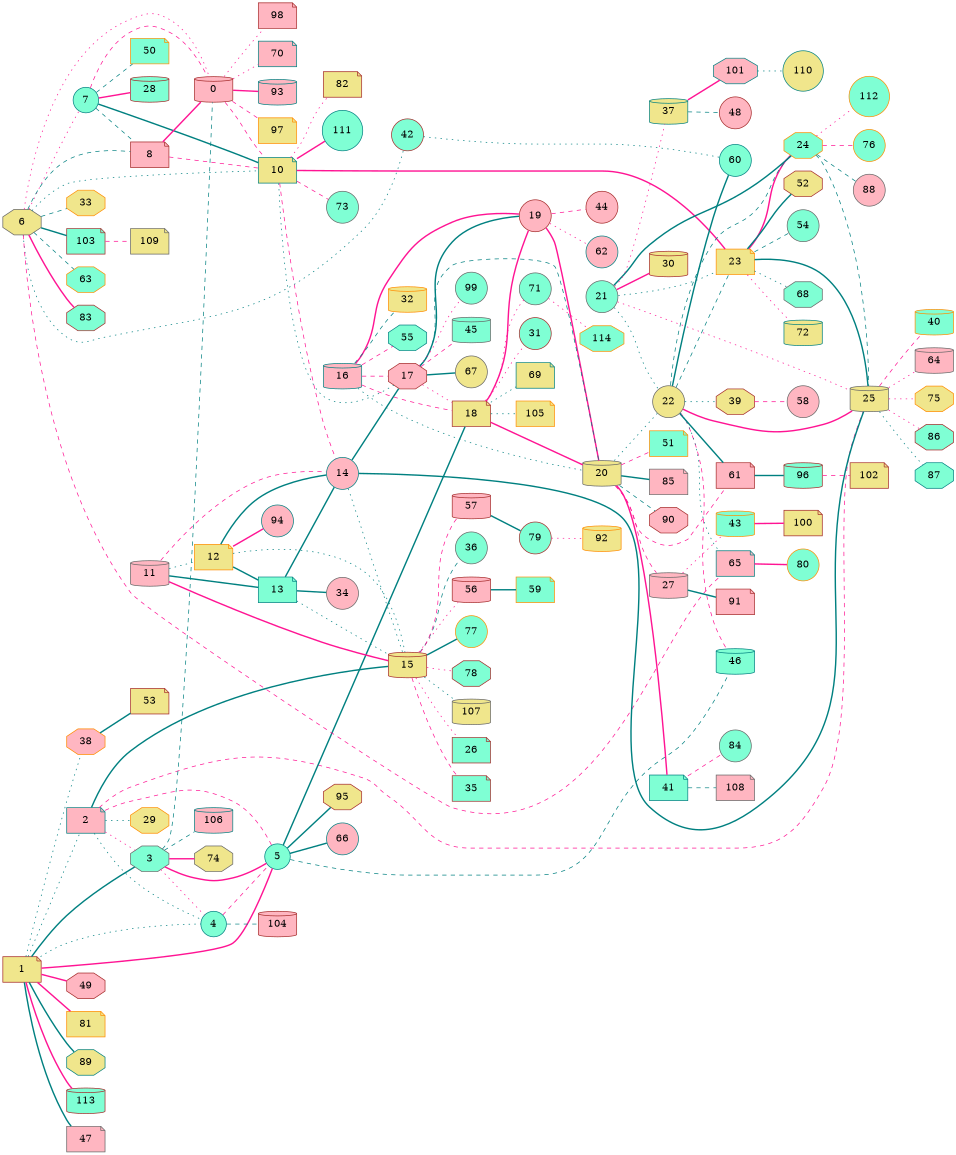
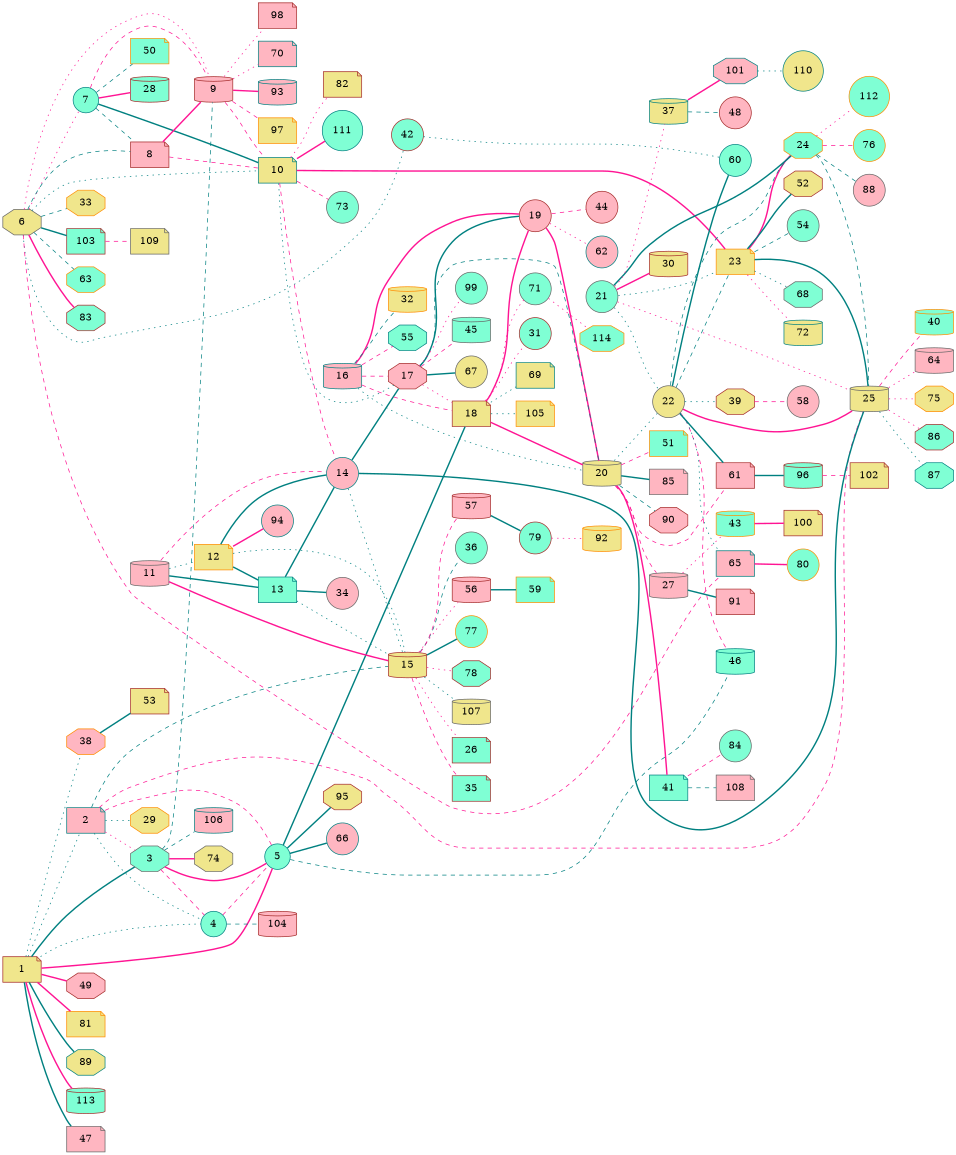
node "0": label "0" -> "9"
edge "15" -- "2": style bold -> dashed
edge "3" -- "4": style dotted -> dashed
